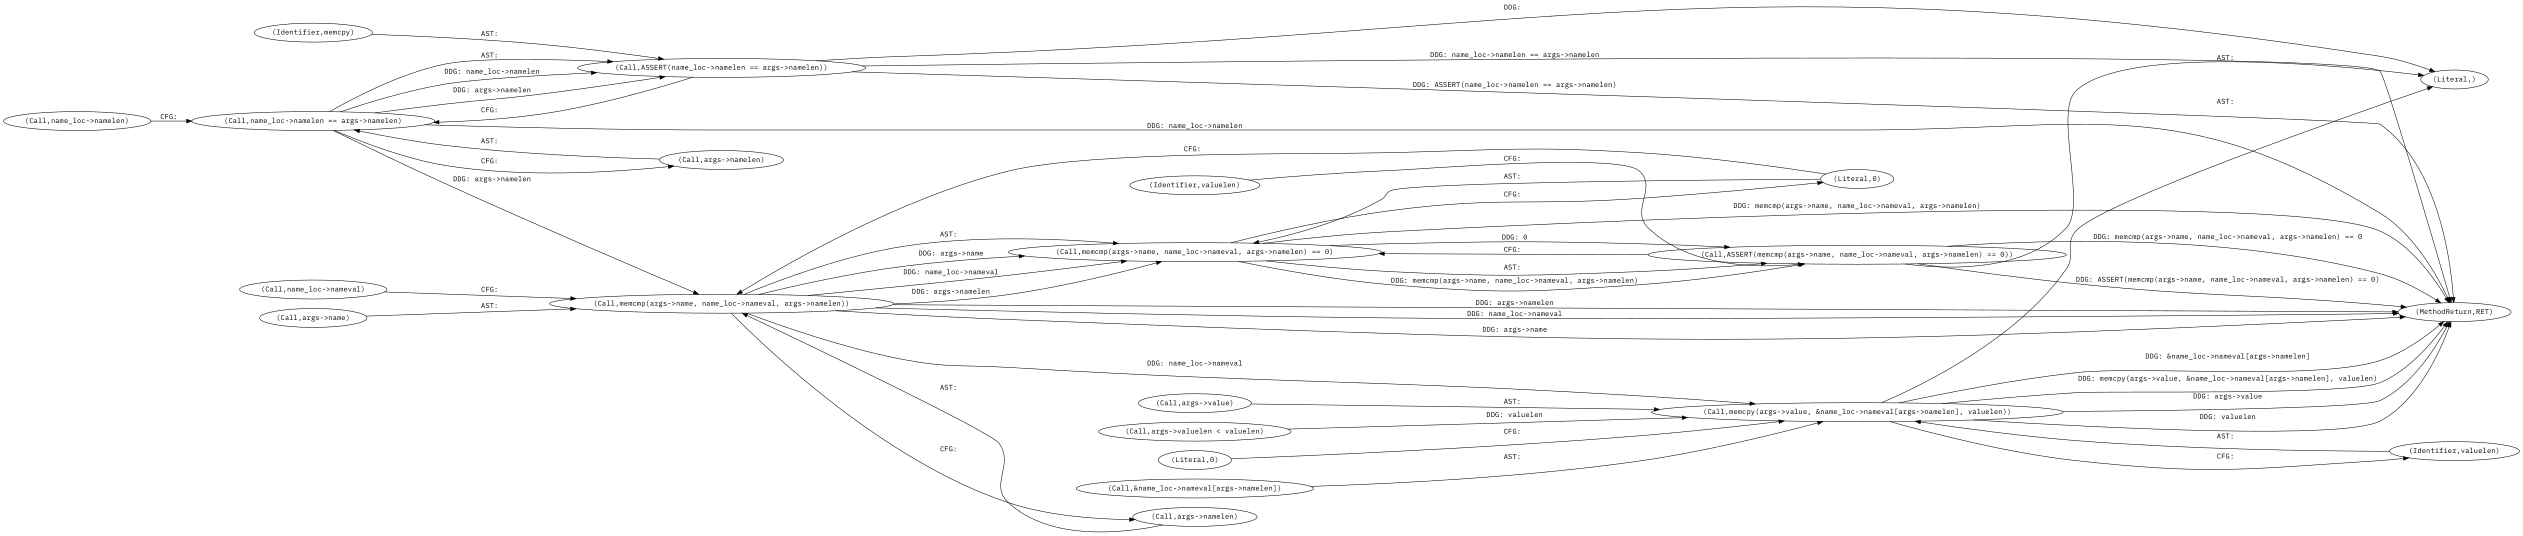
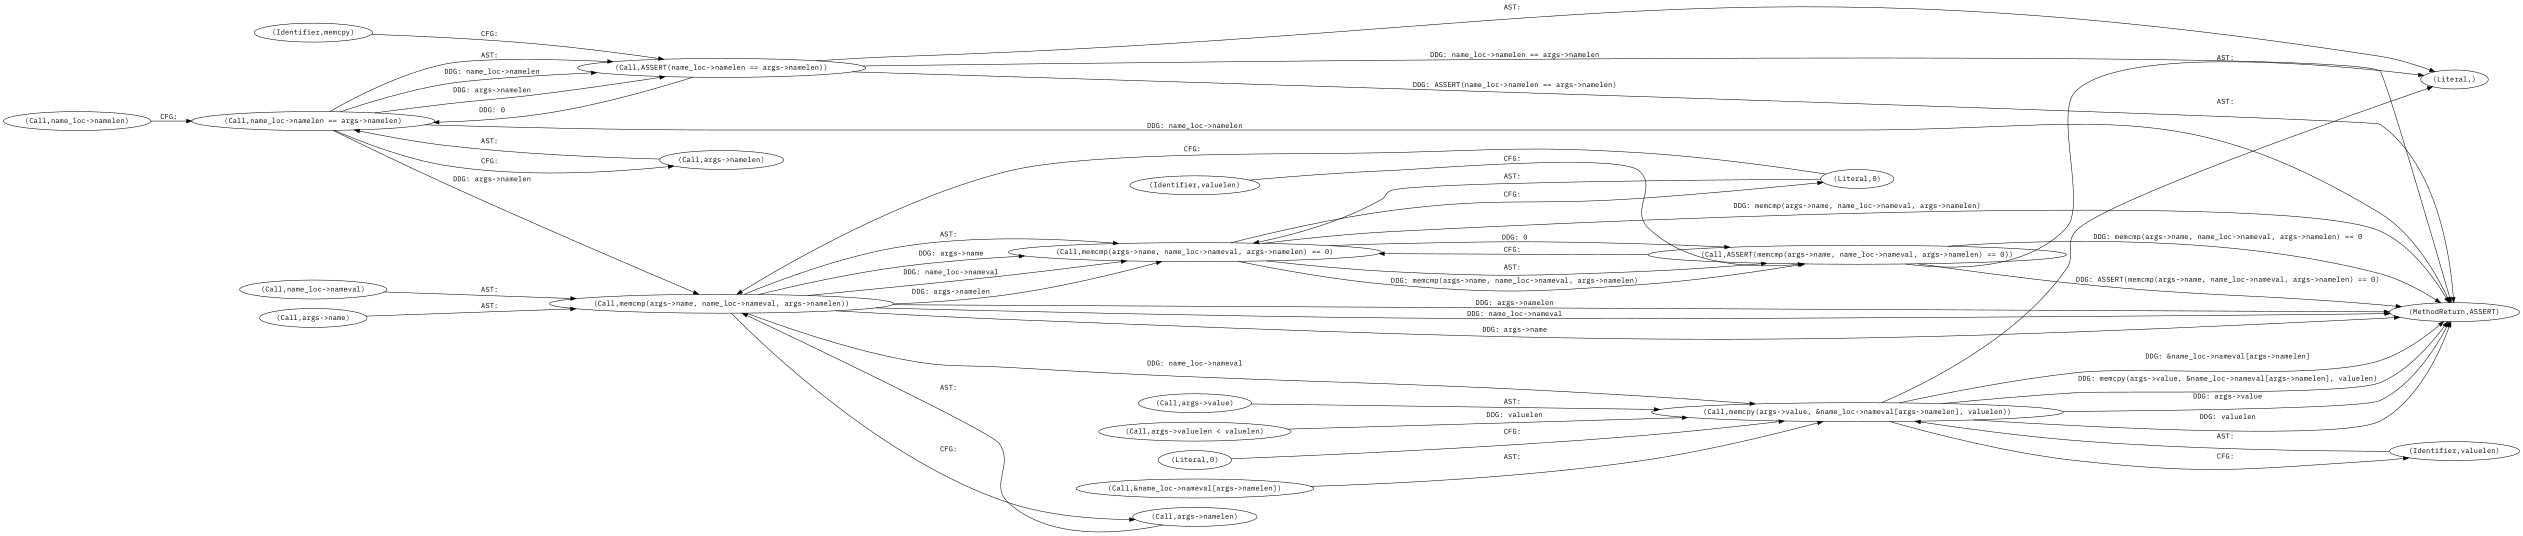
edge "(Call,ASSERT(name_loc->namelen == args->namelen))" -> "(Literal,)": label "DDG: " -> "AST: "
edge "(Identifier,memcpy)" -> "(Call,ASSERT(name_loc->namelen == args->namelen))": label "AST: " -> "CFG: "
edge "(Call,ASSERT(name_loc->namelen == args->namelen))" -> "(Call,name_loc->namelen == args->namelen)": label "CFG: " -> "DDG: 0"
edge "(Call,name_loc->nameval)" -> "(Call,memcmp(args->name, name_loc->nameval, args->namelen))": label "CFG: " -> "AST: "
node "(MethodReturn,RET)": label "(MethodReturn,RET)" -> "(MethodReturn,ASSERT)"
